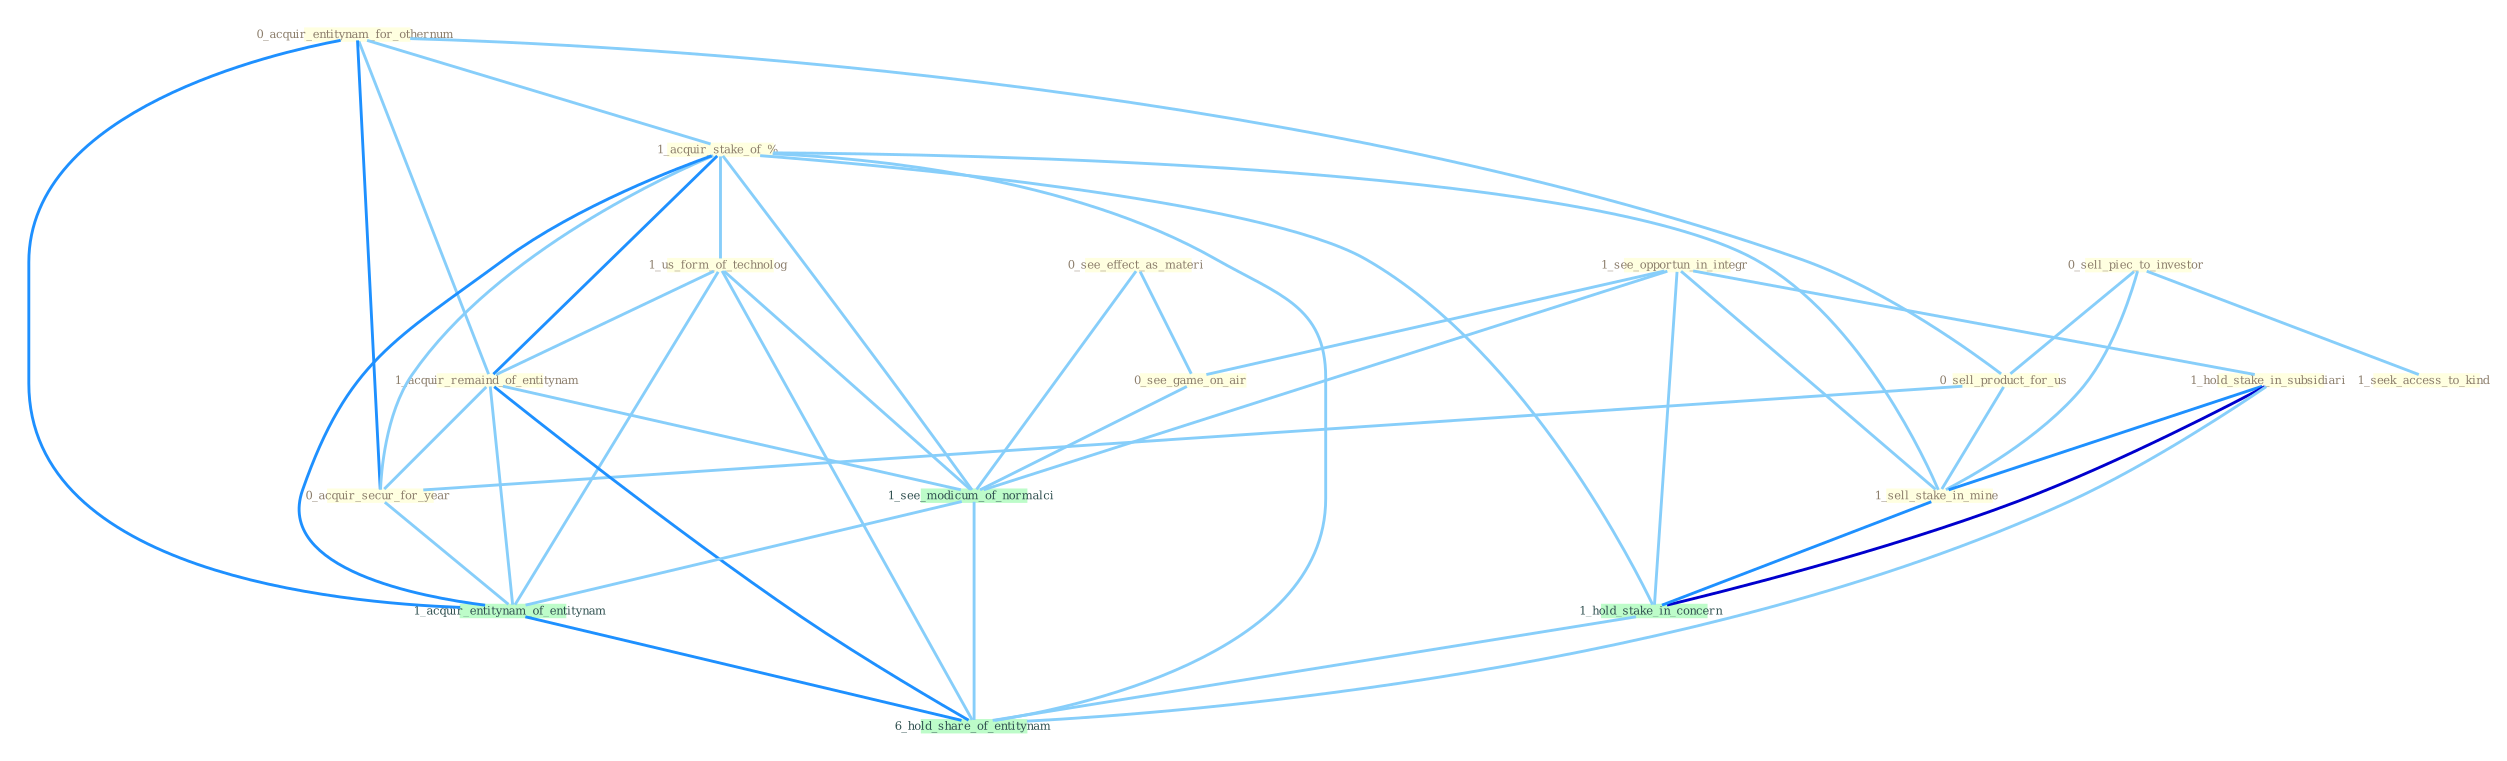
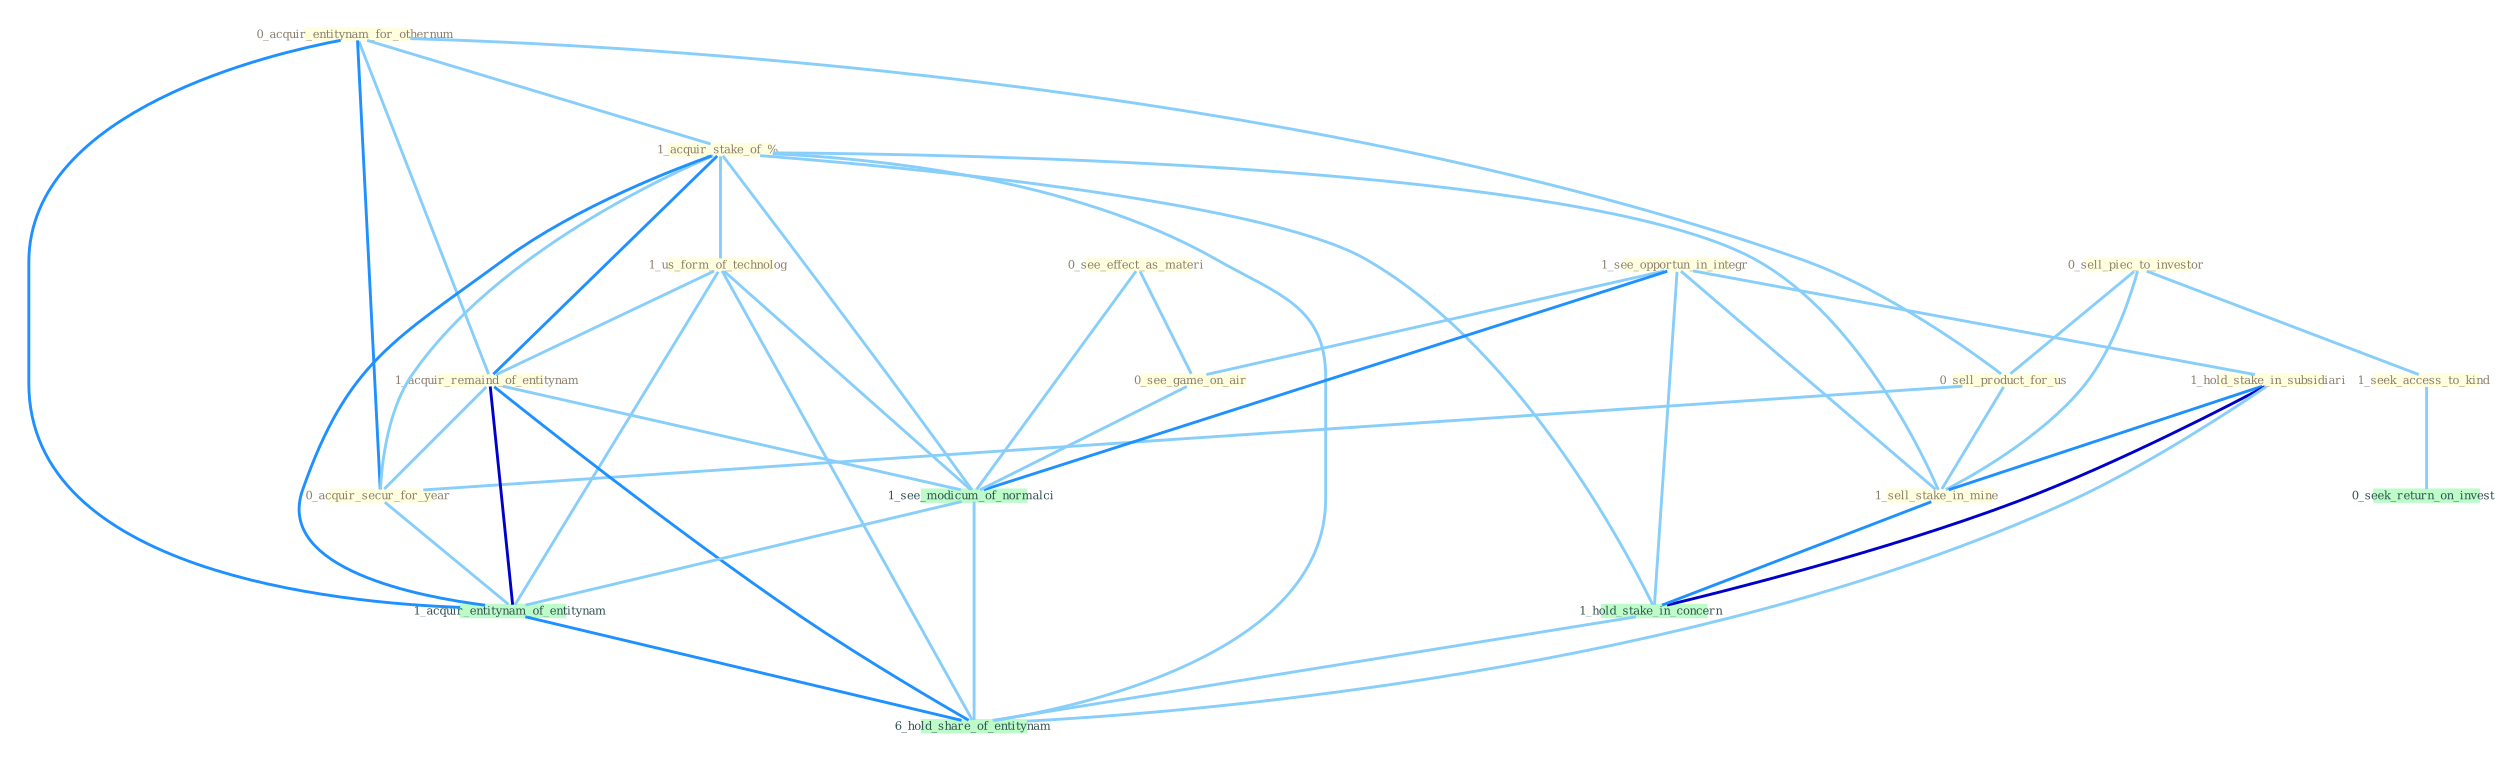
edge "1_see_opportun_in_integr" -- "1_see_modicum_of_normalci": color #87cefa -> #1e90ff
node "0_seek_return_on_invest": added
edge "1_acquir_remaind_of_entitynam" -- "1_acquir_entitynam_of_entitynam": color #87cefa -> #0000cd
